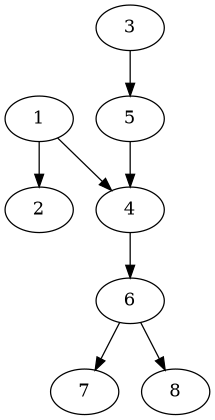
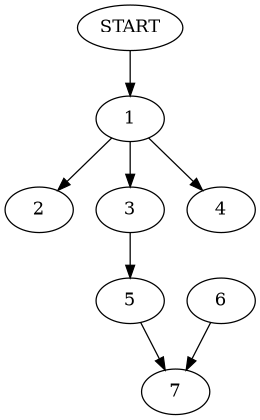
node "START": added
edge "1" -> "3": added
edge "5" -> "4": now "5" -> "7"
edge "4" -> "6": removed
node "8": removed
